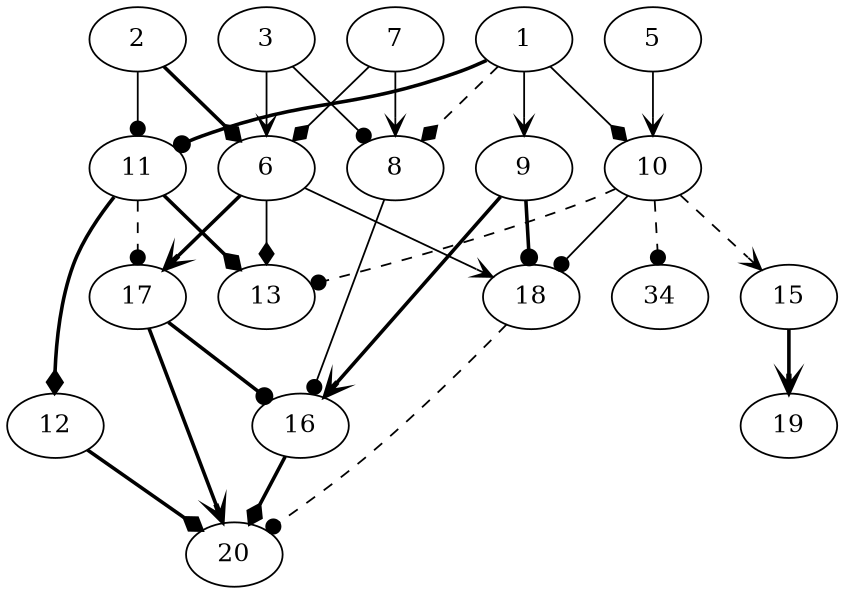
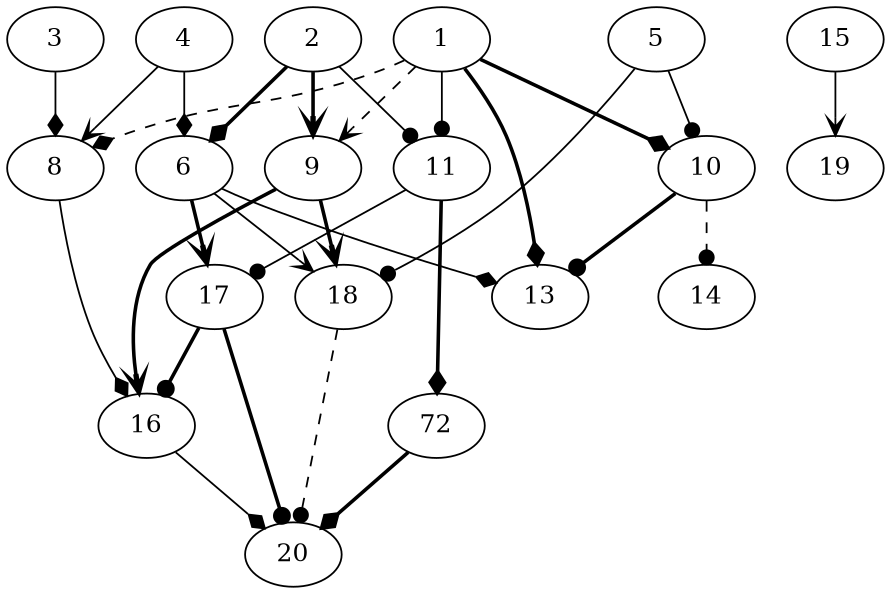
node "7": label "7" -> "4"
edge "3" -> "8": arrowhead dot -> diamond
edge "3" -> "6": removed
edge "1" -> "9": style solid -> dashed
edge "5" -> "10": arrowhead vee -> dot
edge "1" -> "10": style solid -> bold
edge "1" -> "11": style bold -> solid
edge "2" -> "9": added
edge "11" -> "13": now "1" -> "13"
edge "11" -> "17": style dashed -> solid
edge "10" -> "15": removed
edge "10" -> "18": now "5" -> "18"
edge "9" -> "18": arrowhead dot -> vee
edge "10" -> "13": style dashed -> bold
edge "8" -> "16": arrowhead dot -> diamond
node "34": label "34" -> "14"
edge "15" -> "19": style bold -> solid
edge "17" -> "20": arrowhead vee -> dot
node "12": label "12" -> "72"
edge "16" -> "20": style bold -> solid
